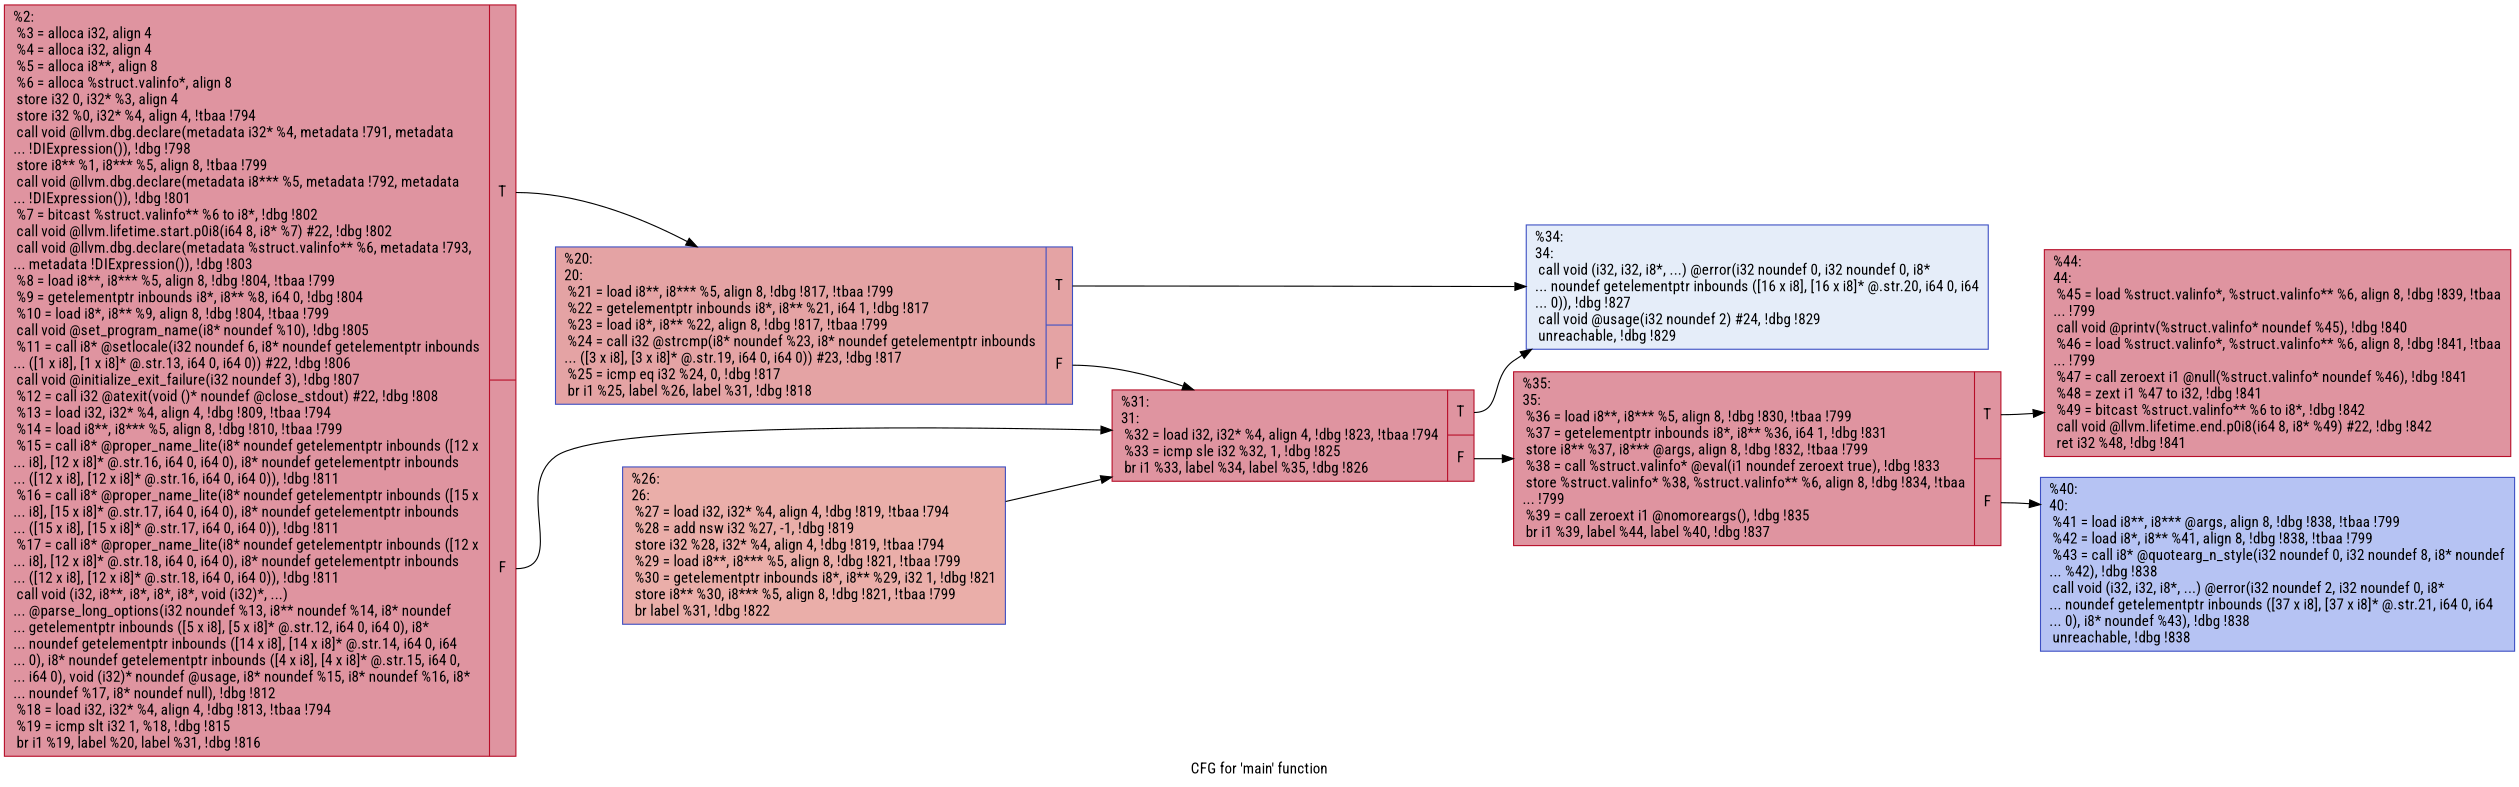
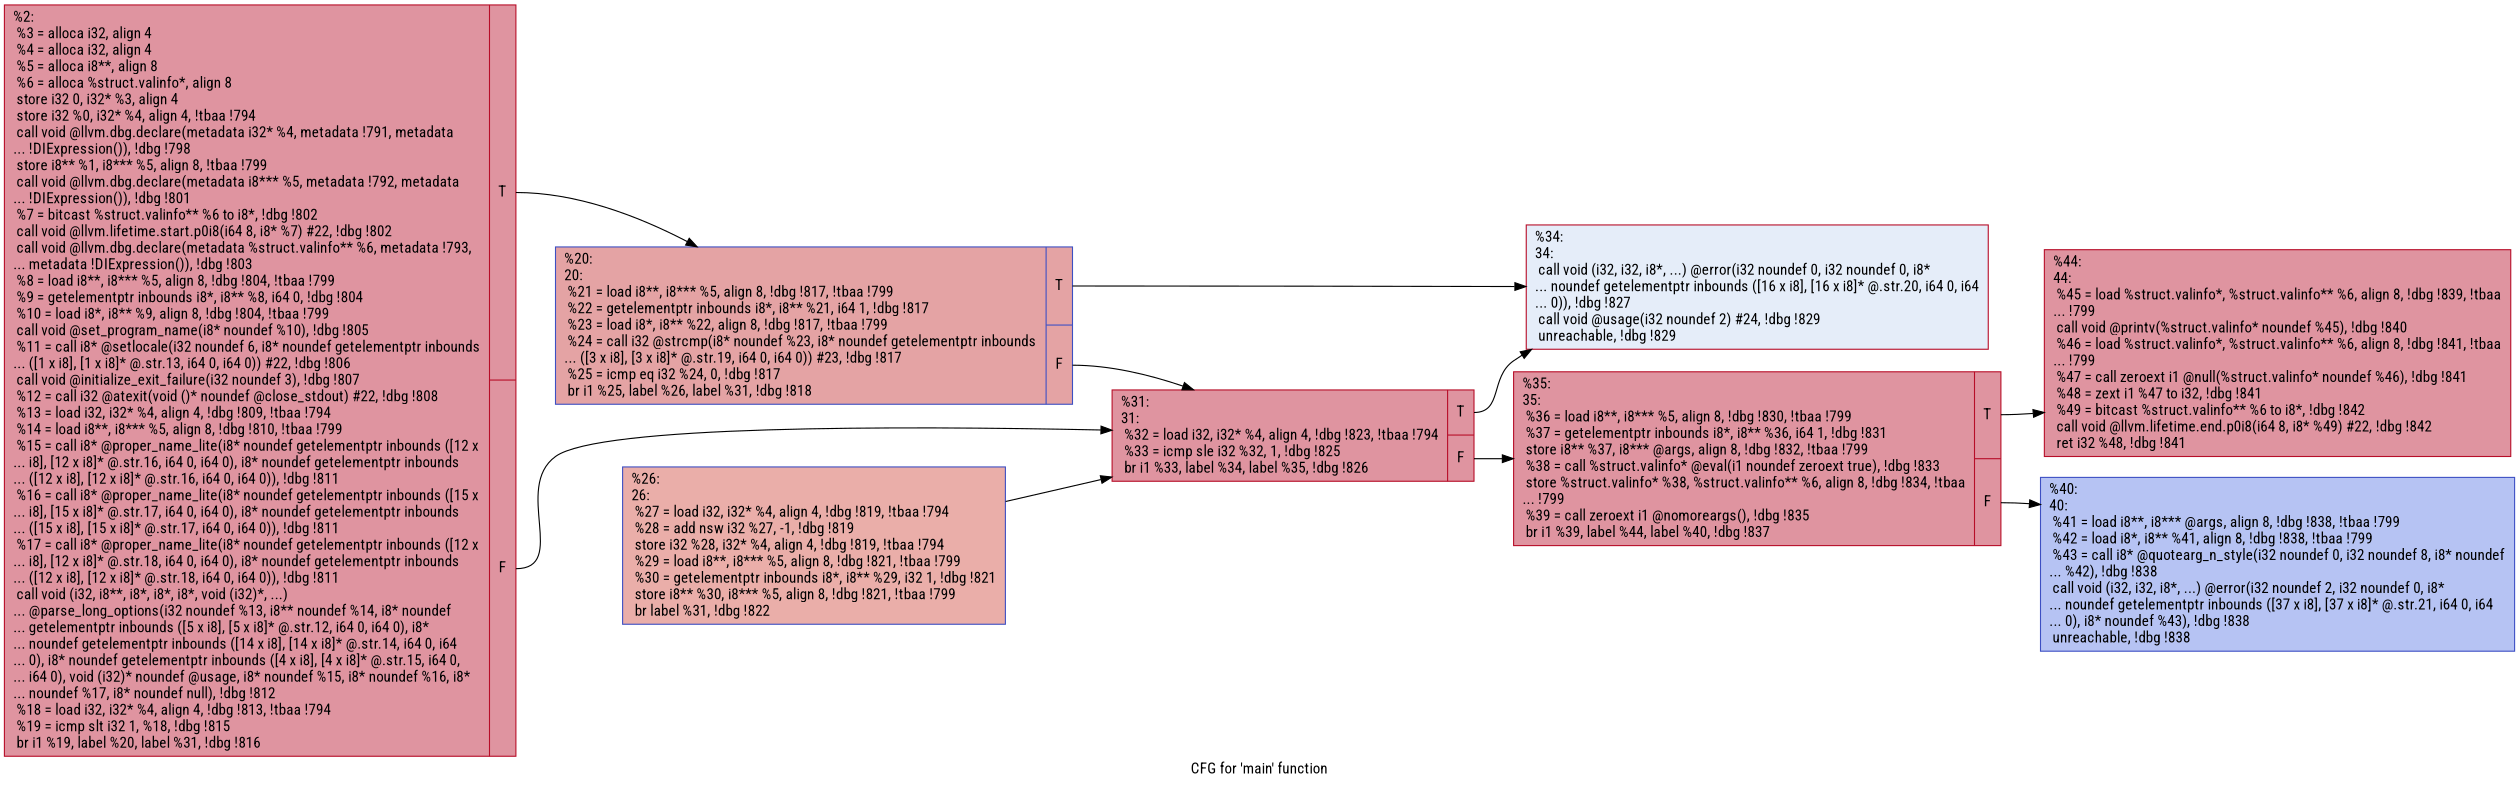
node "%34:": color #3d50c3ff -> #b70d28ff
